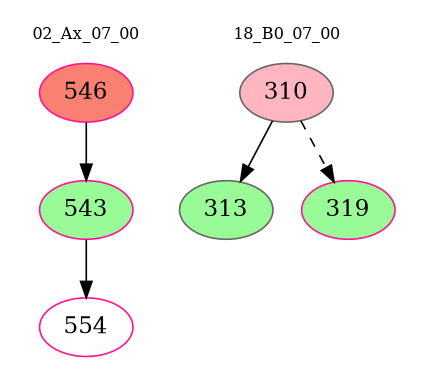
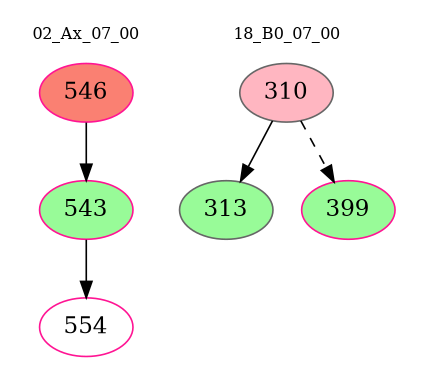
node "319": label "319" -> "399"
